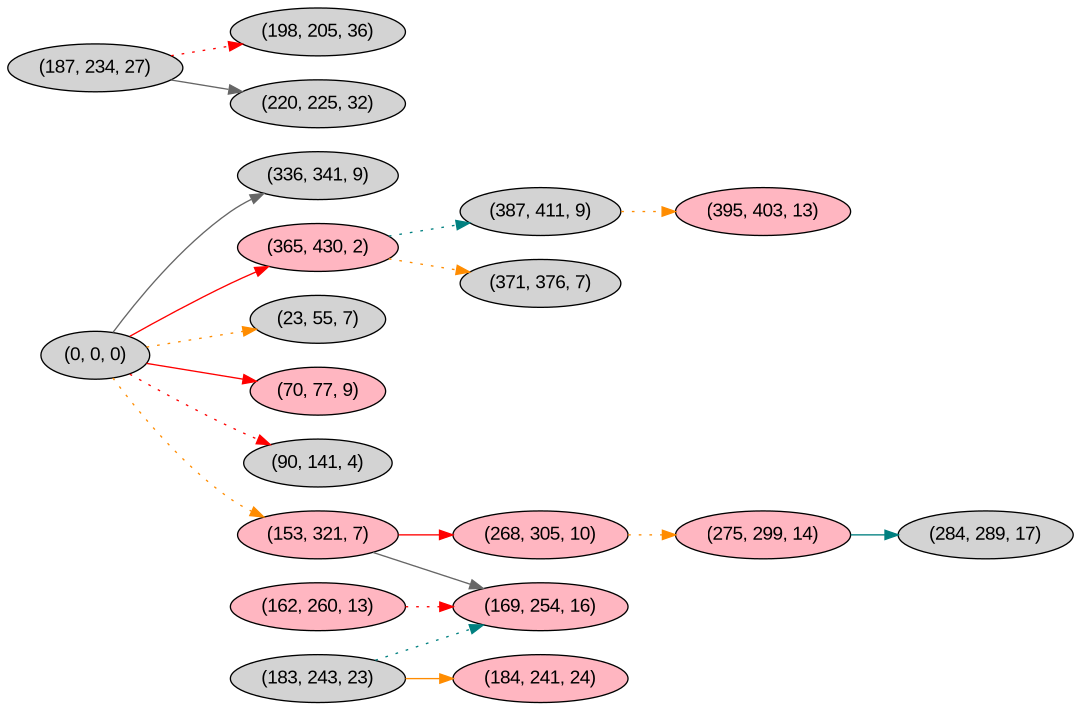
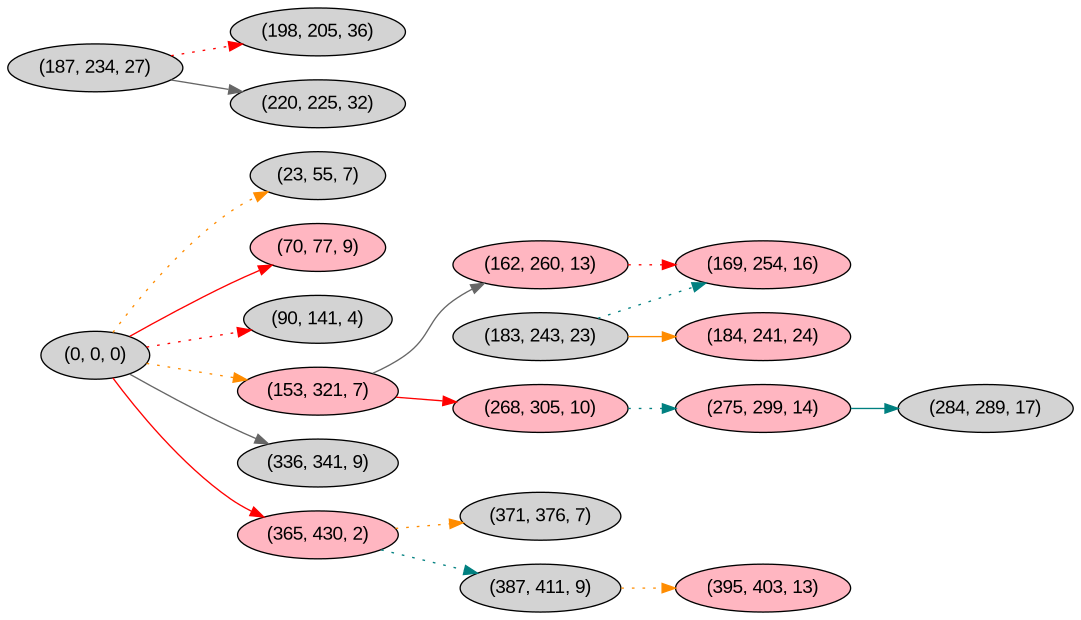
edge "(268, 305, 10)" -> "(275, 299, 14)": color darkorange -> teal
edge "(153, 321, 7)" -> "(169, 254, 16)": now "(153, 321, 7)" -> "(162, 260, 13)"
